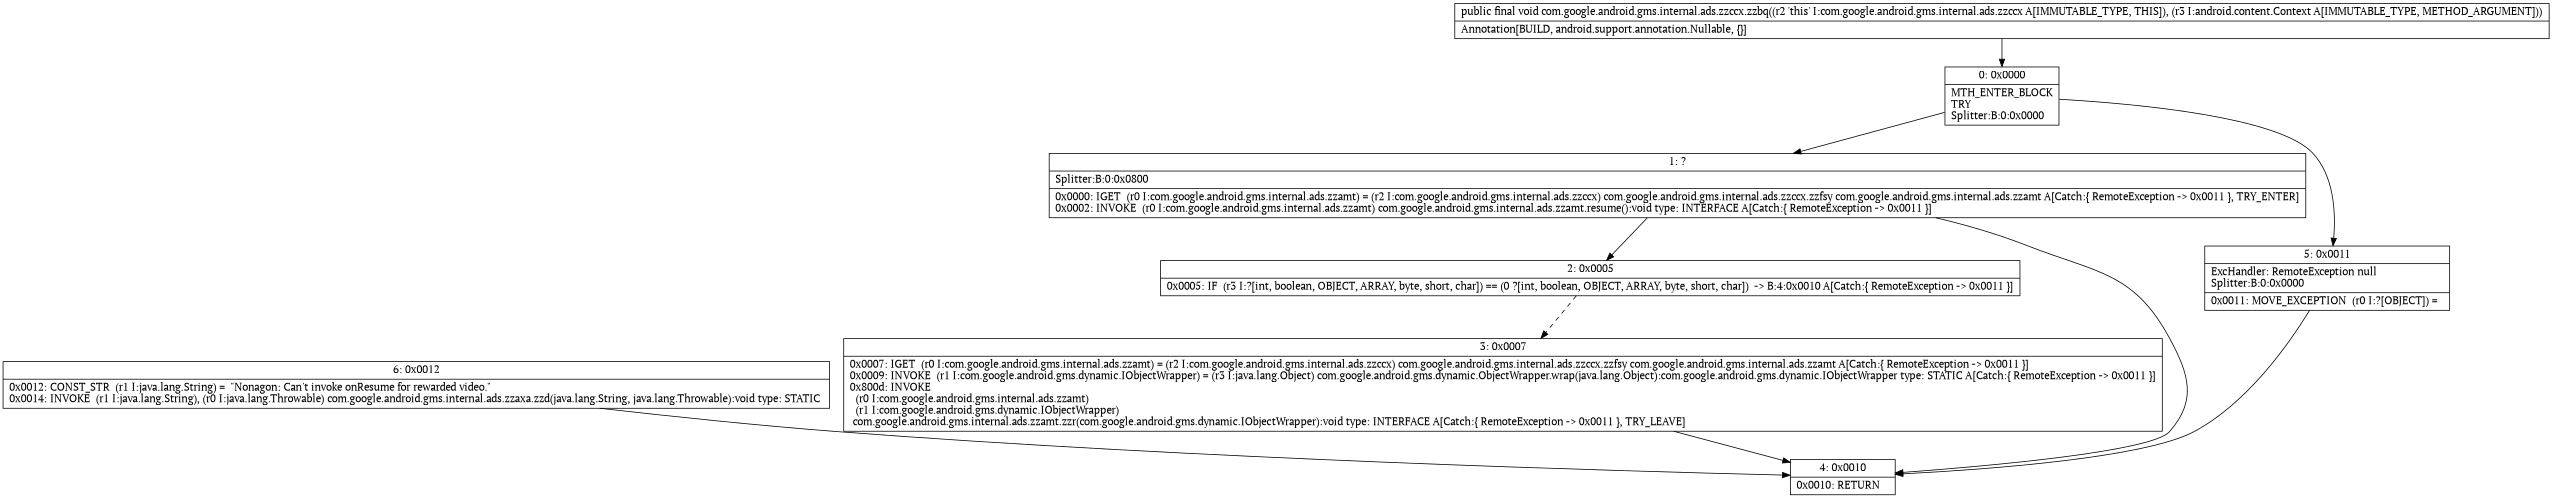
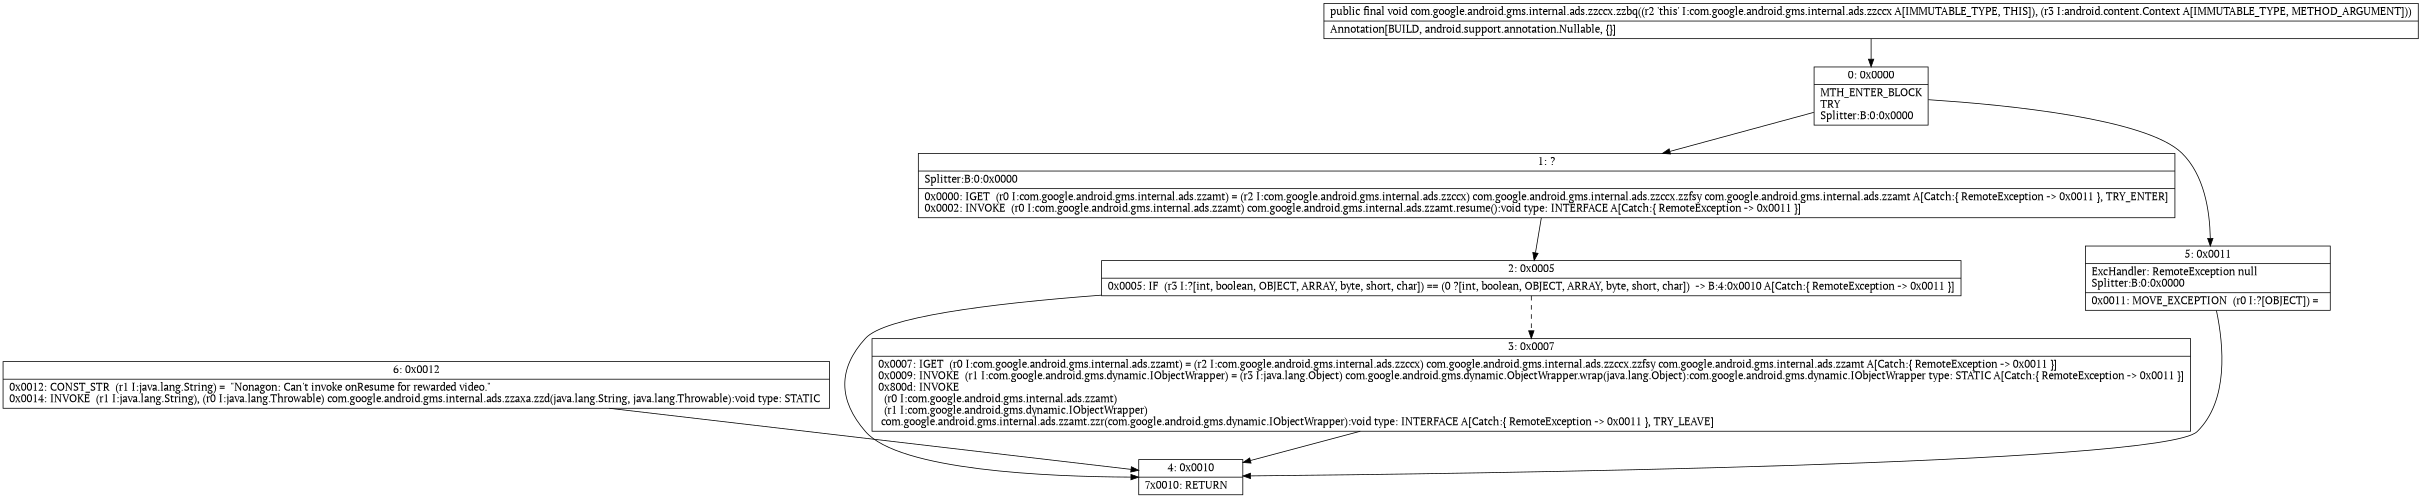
node "1: ?": text "Splitter:B:0:0x0800" -> "Splitter:B:0:0x0000"
edge "1: ?" -> "4: 0x0010": now "2: 0x0005" -> "4: 0x0010"
node "4: 0x0010": text "0x0010: RETURN" -> "7x0010: RETURN"
